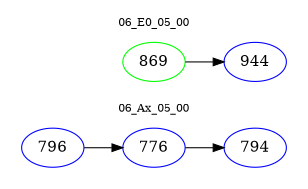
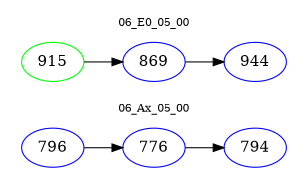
node "915": added
node "869": color green -> blue
